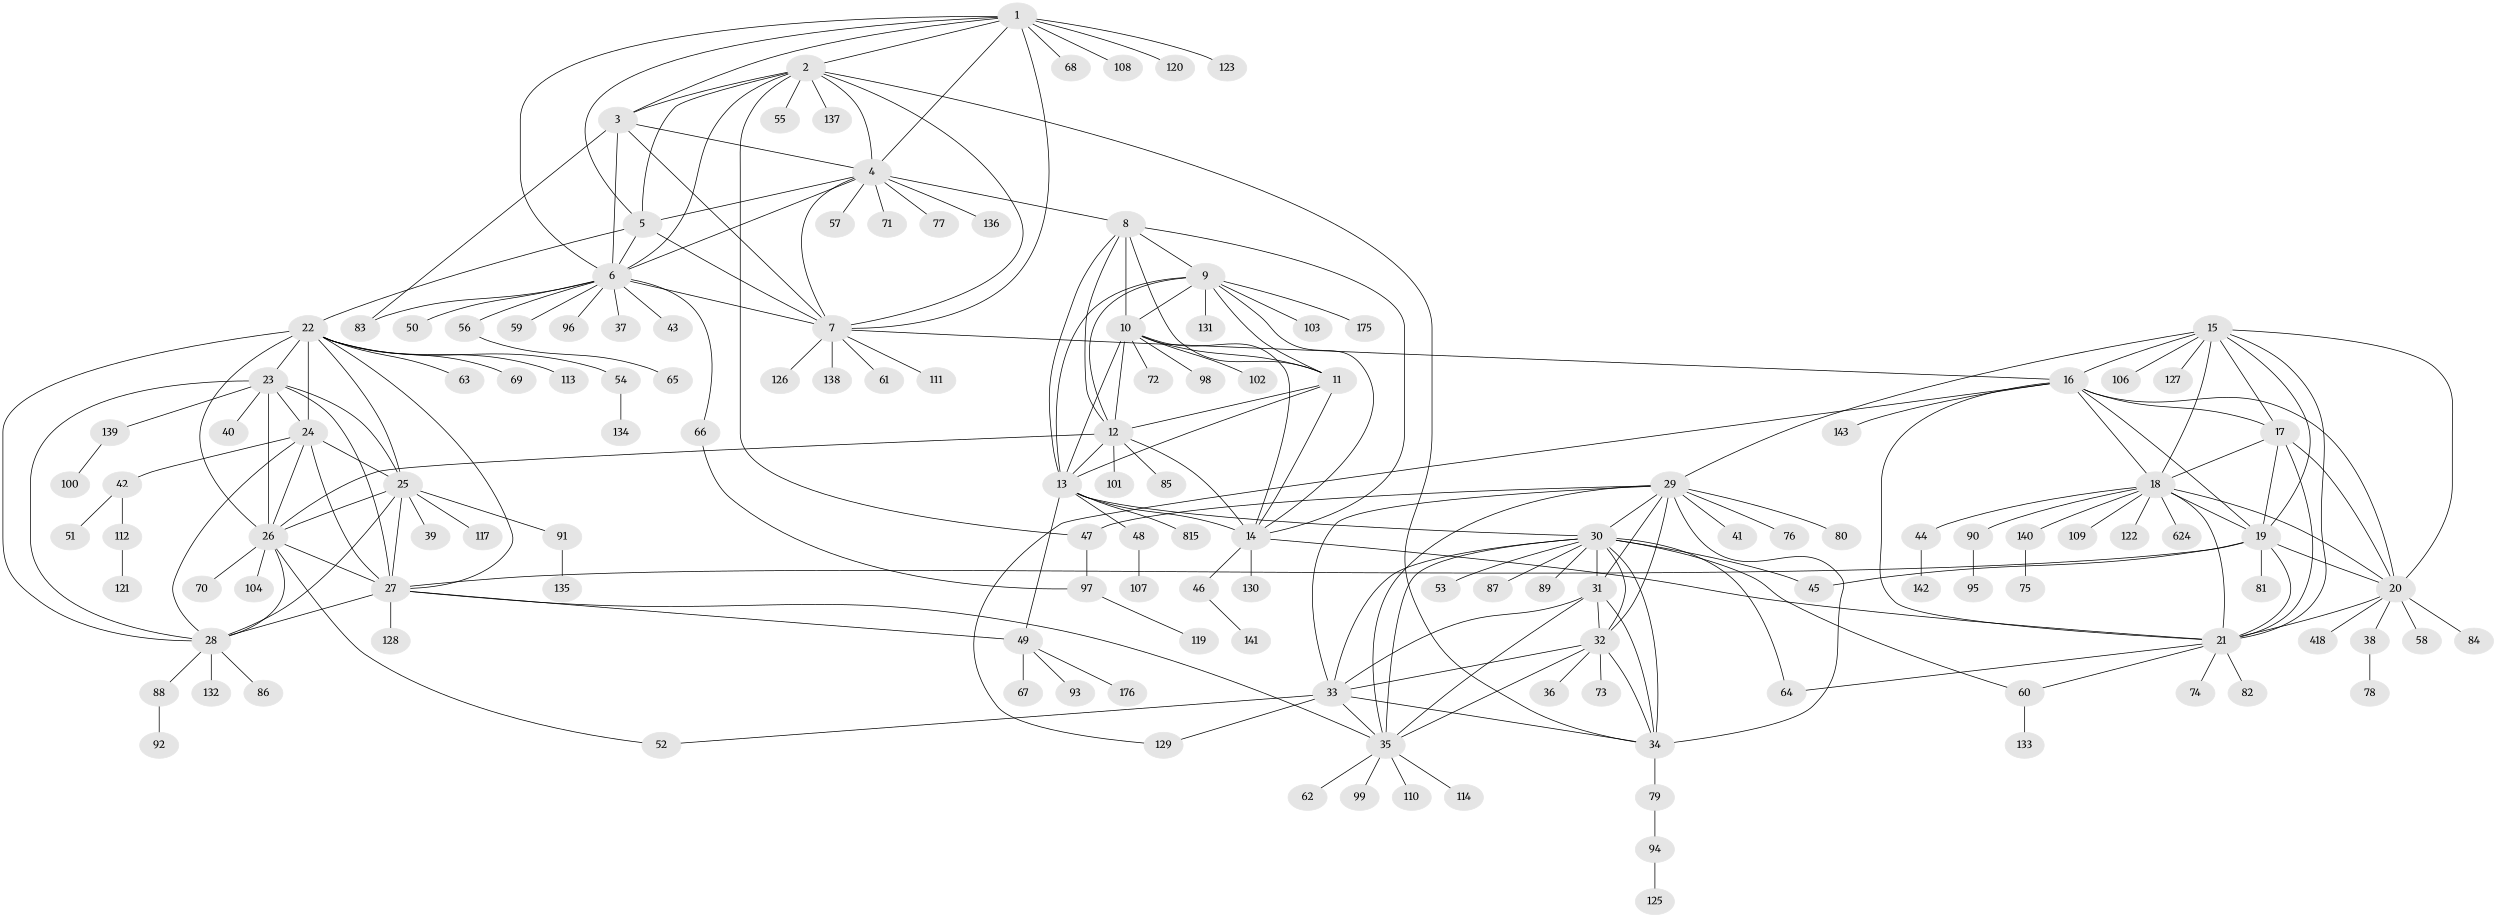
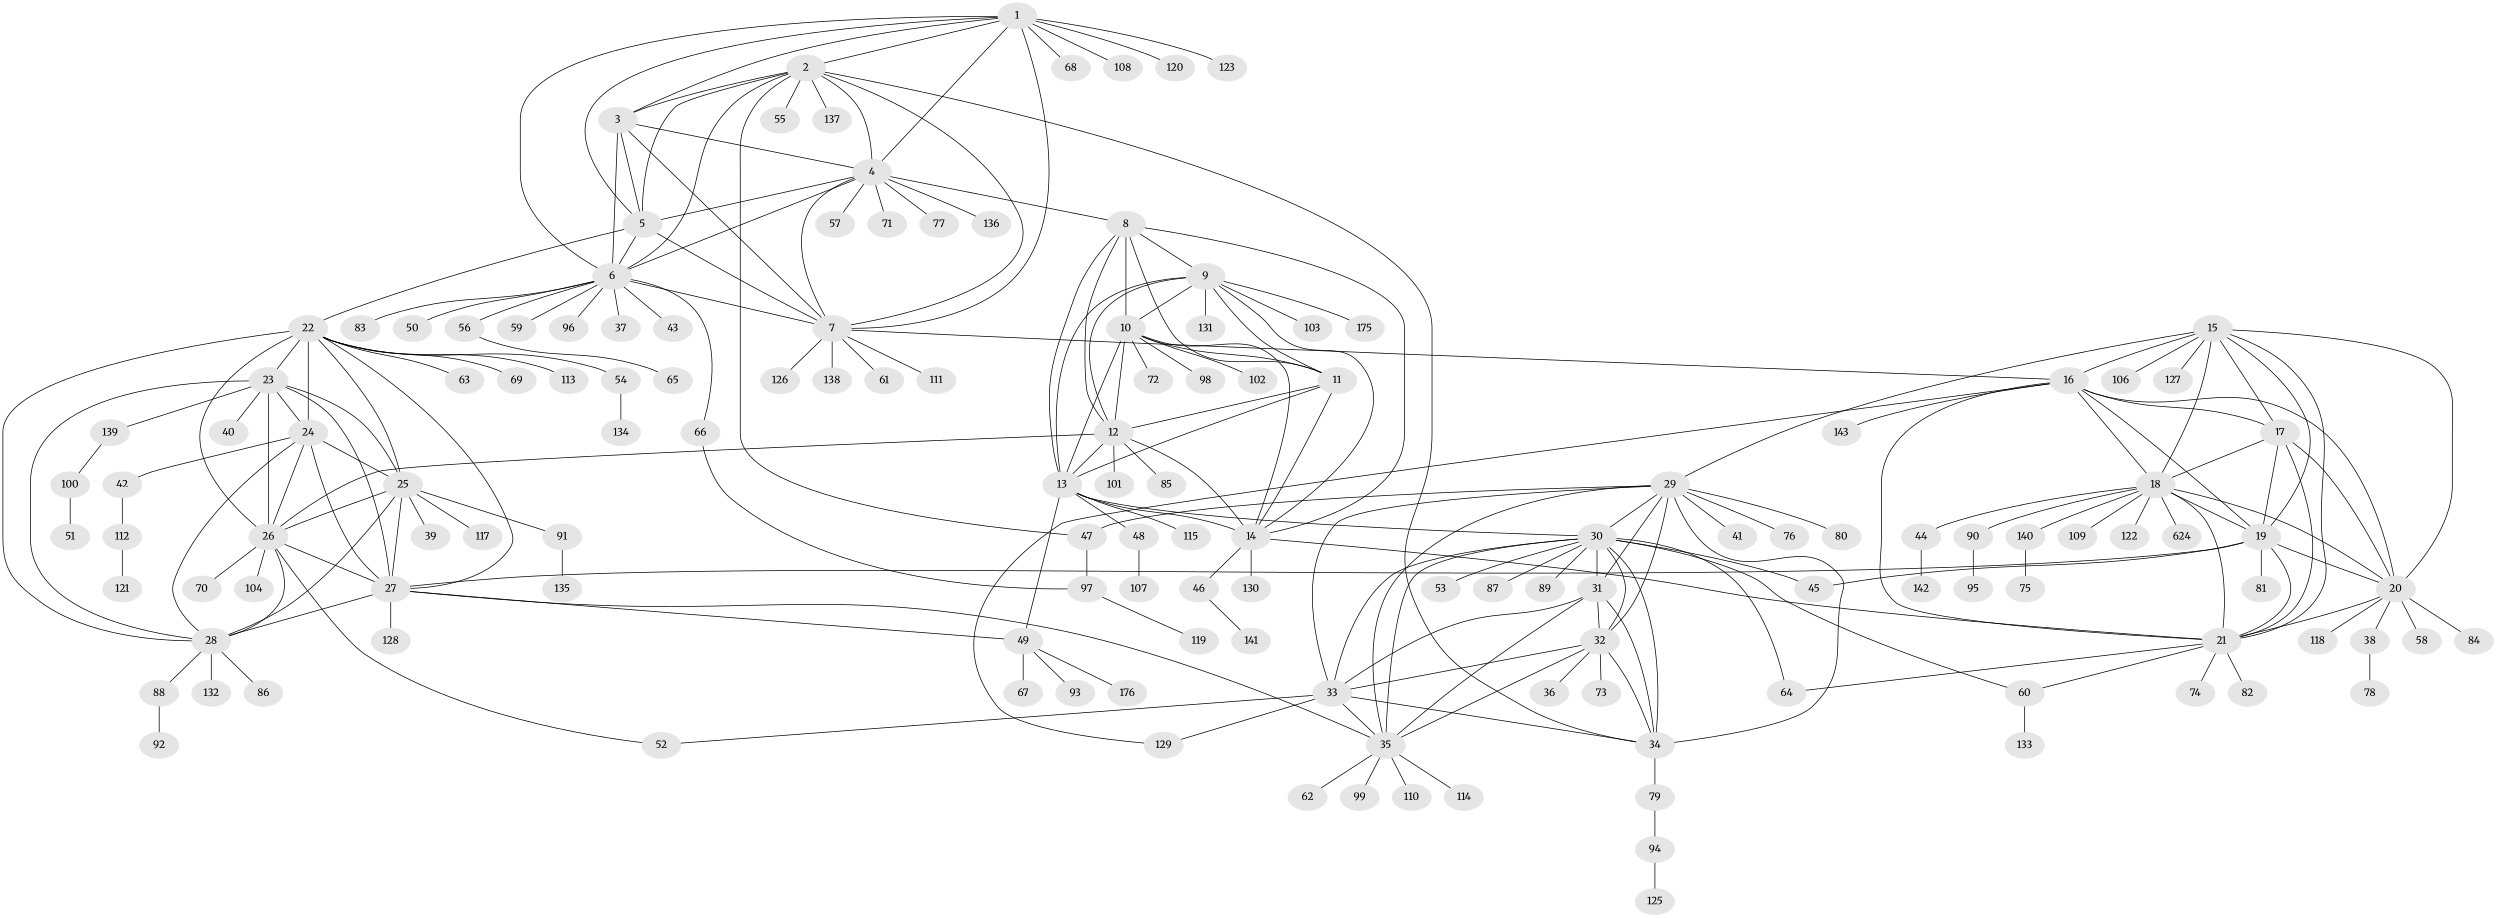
edge "3" -- "83": now "3" -- "5"
edge "42" -- "51": now "100" -- "51"
node "815": label "815" -> "115"
node "418": label "418" -> "118"
